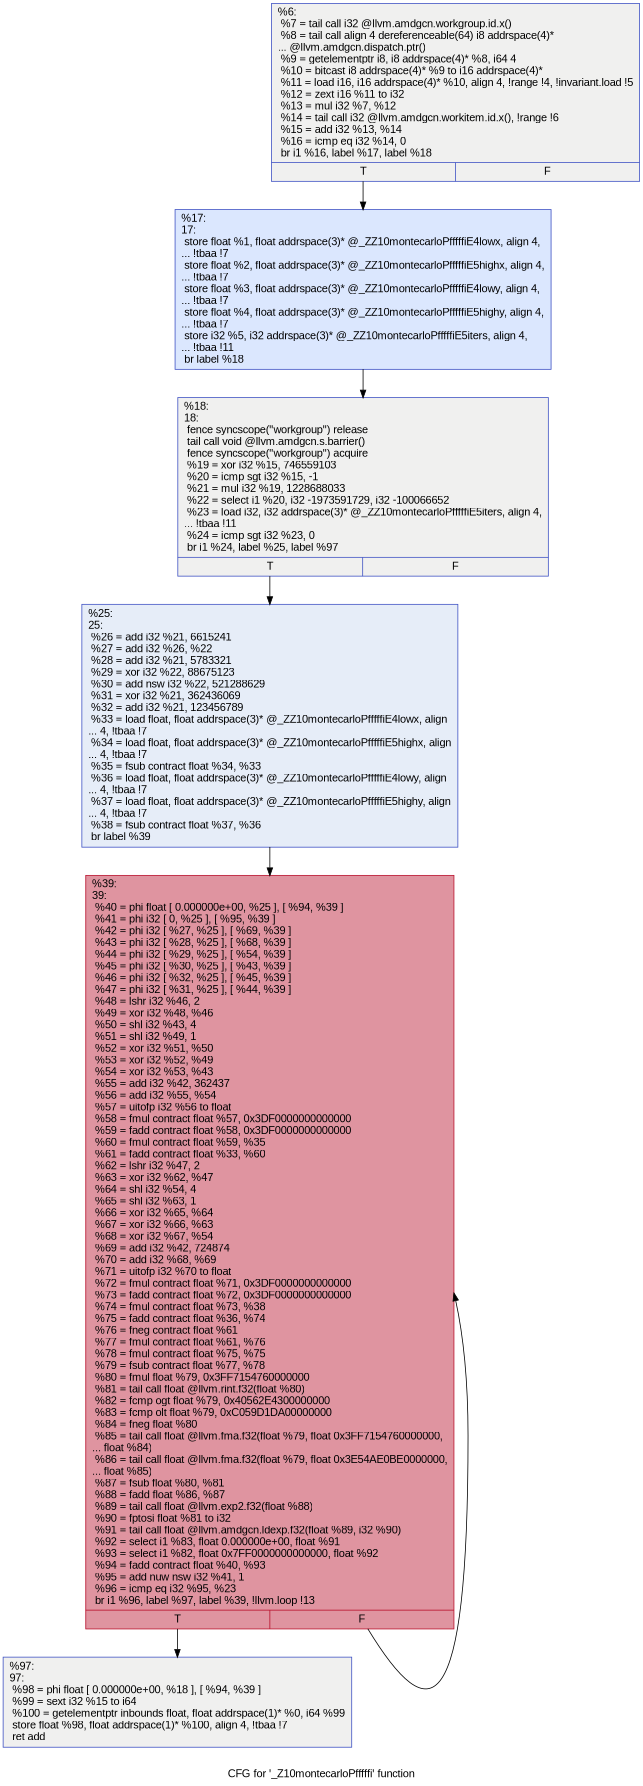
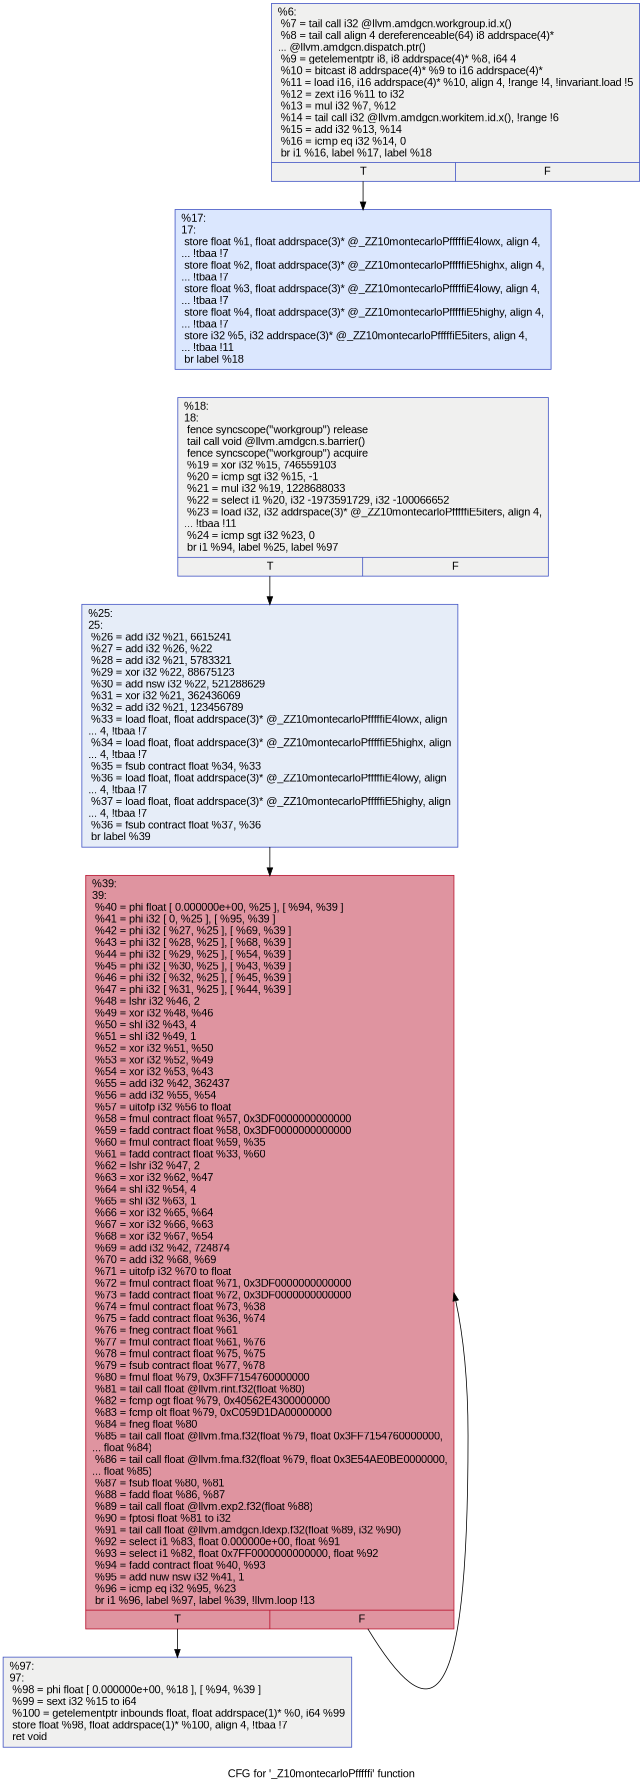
edge "%17:" -> "%18:": removed
node "%18:": text "br i1 %24, label %25, label %97" -> "br i1 %94, label %25, label %97"
node "%25:": text "%38 = fsub contract float %37, %36" -> "%36 = fsub contract float %37, %36"
node "%97:": text "ret add" -> "ret void"
